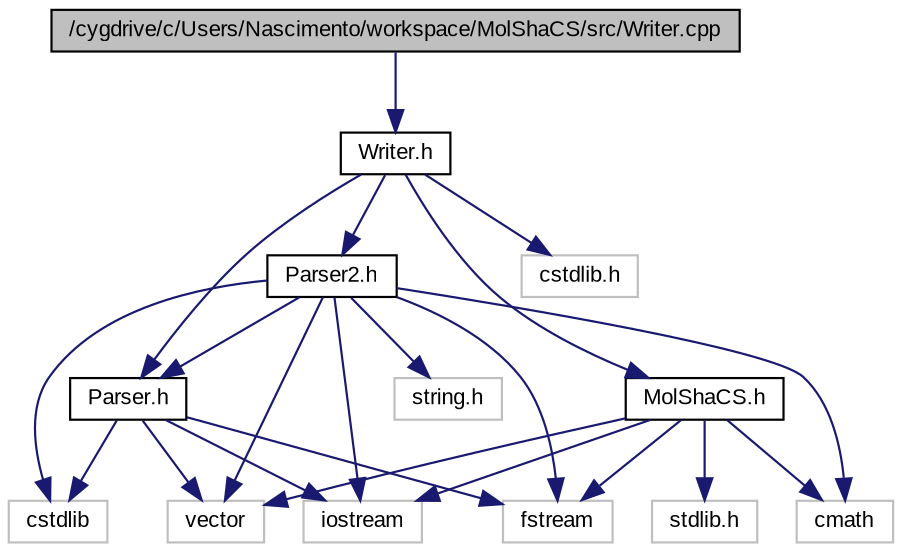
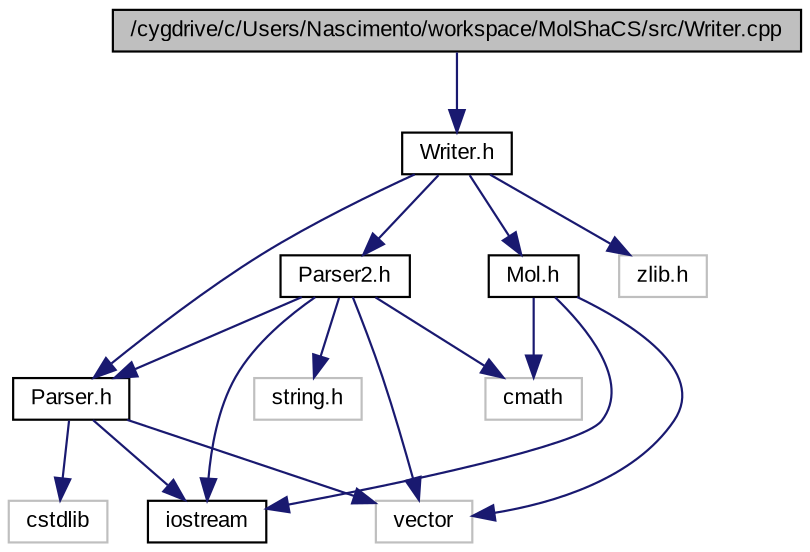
node "cstdlib.h": label "cstdlib.h" -> "zlib.h"
edge "Parser2.h" -> "cstdlib": removed
node "MolShaCS.h": label "MolShaCS.h" -> "Mol.h"
node "iostream": color grey75 -> black
node "fstream": removed
node "stdlib.h": removed
